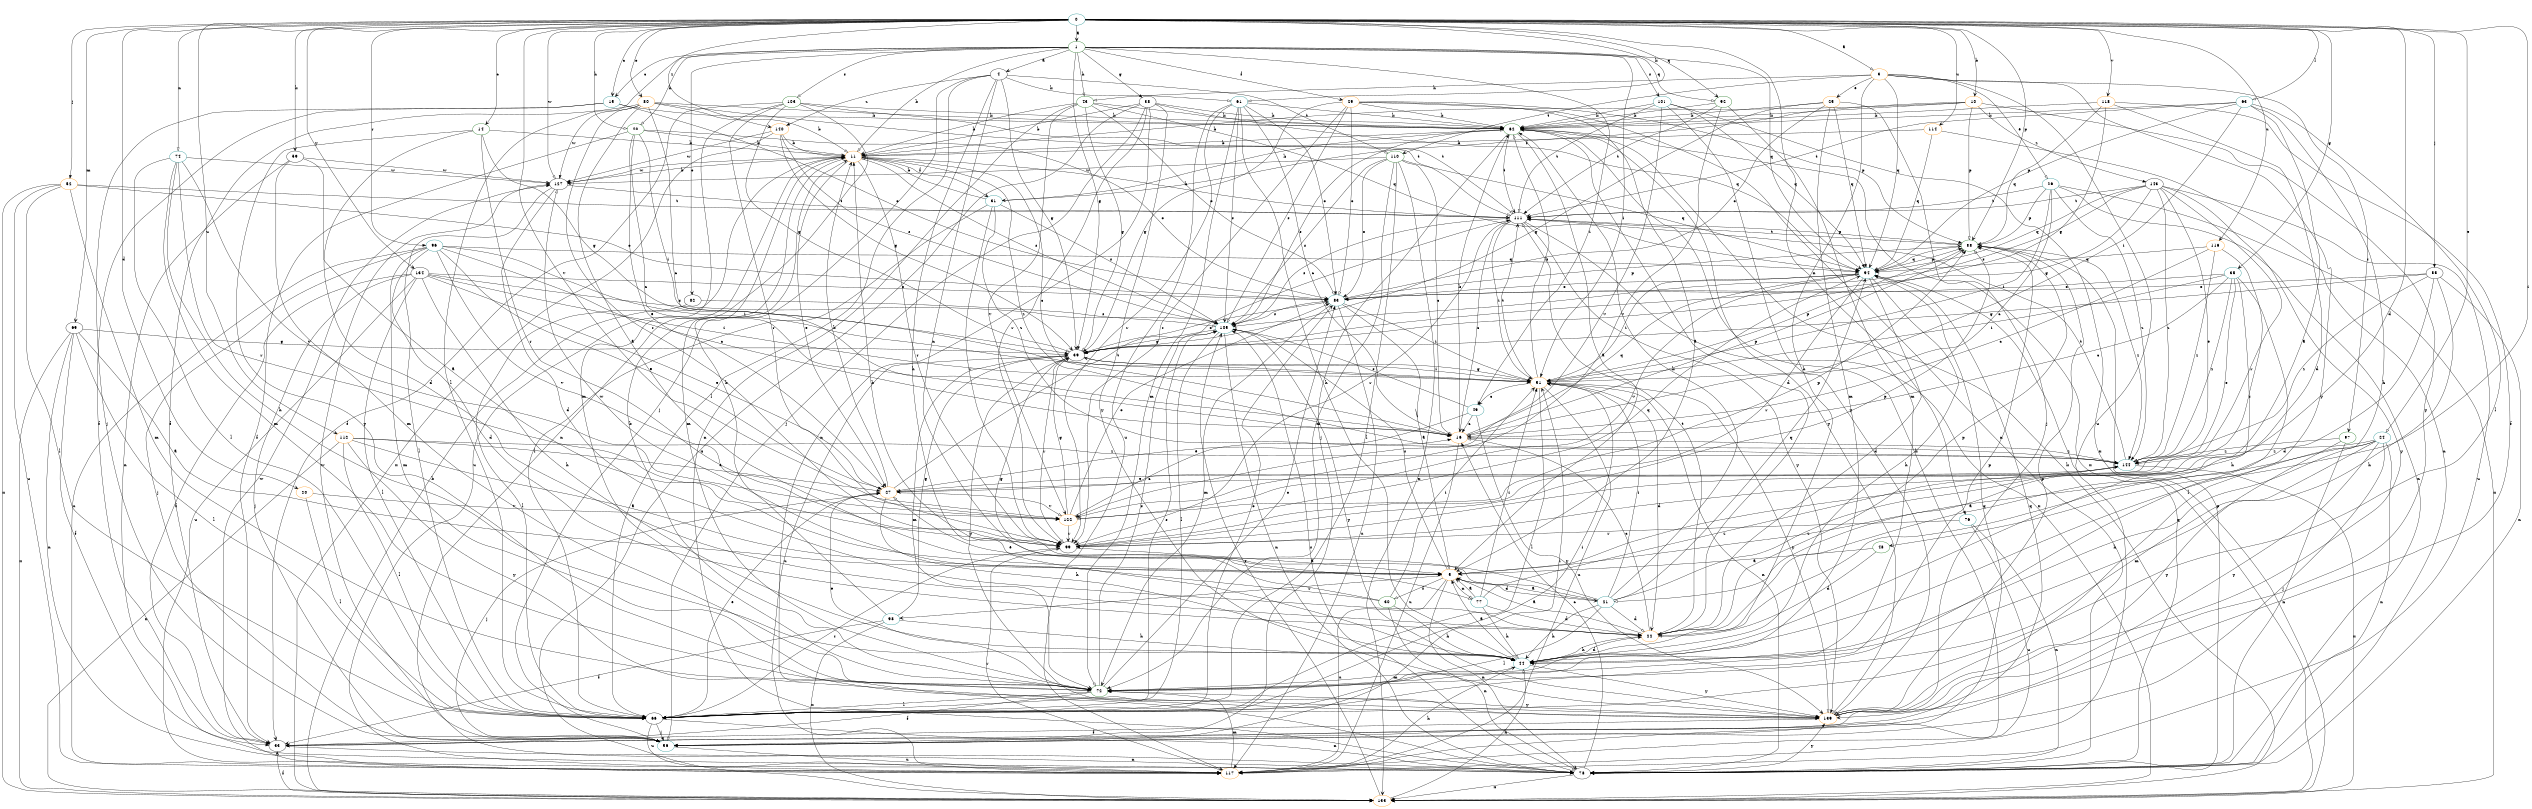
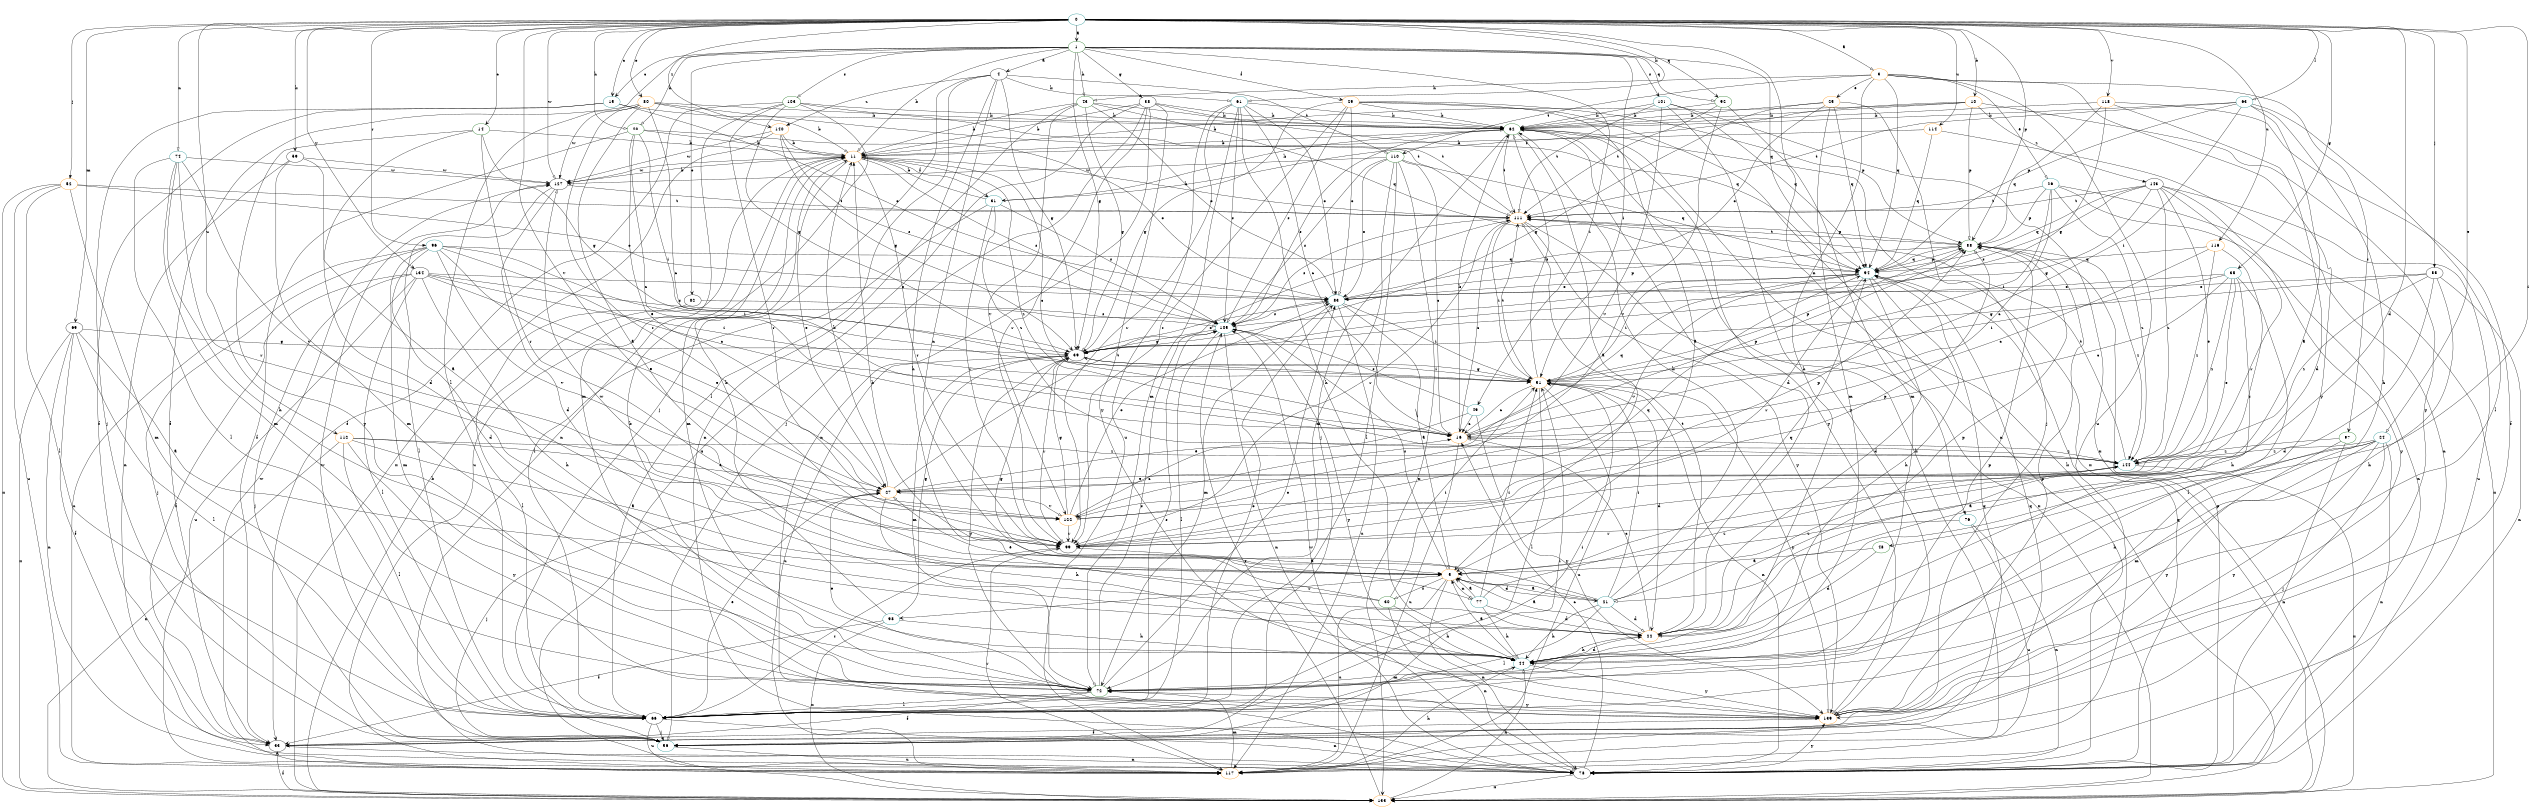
node "111": color black -> darkorange
edge "103" -> "39": arrowhead onormal -> normal
edge "51" -> "49": now "51" -> "16"
node "20": removed
edge "78" -> "105": label "s" -> "w"
